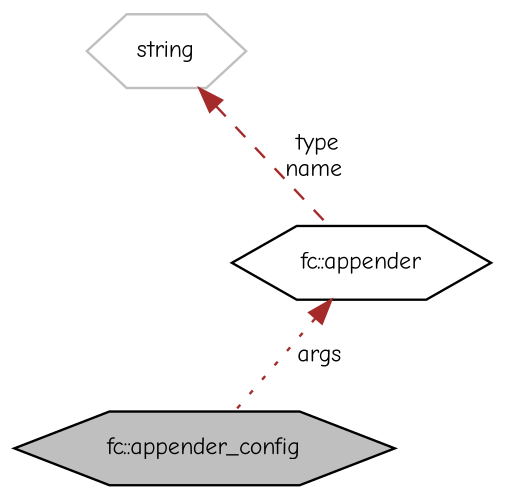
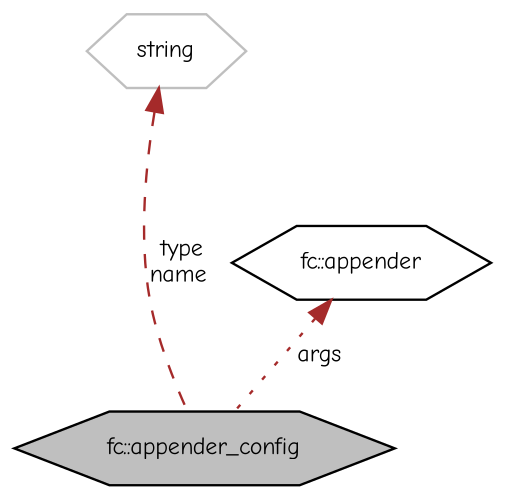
edge "fc::appender" -> "string": now "fc::appender_config" -> "string"
